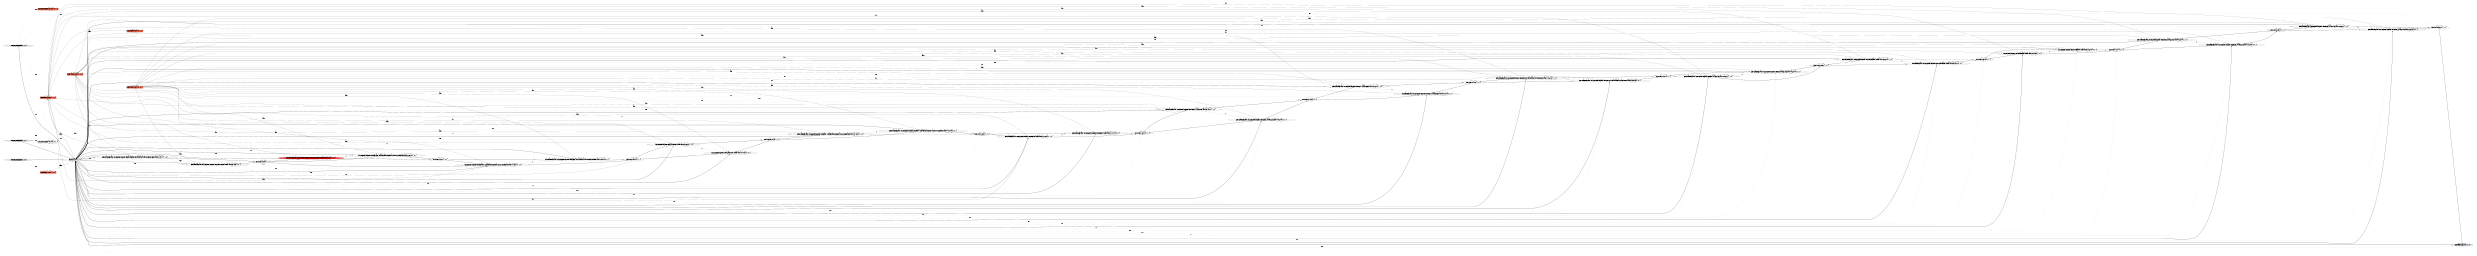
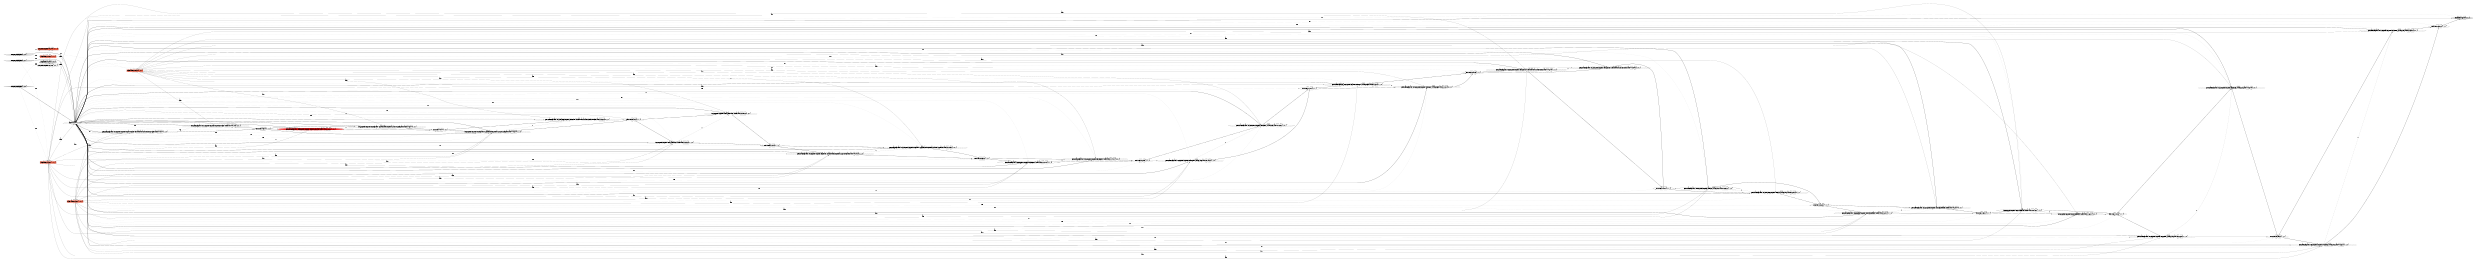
edge "setPropertyOnComponent['0', '1', '0']" -> "String name@@@2@@@['1', '1', '1']": now "setPropertyOnComponent['0', '1', '0']" -> "String name@@@2@@@['1', '0', '0']"
edge "name@@@3@@@['1', '1', '1']" -> "String name@@@2@@@['0', '1', '0']": reversed
node "String name@@@2@@@['1', '0', '0']": fillcolor tomato -> lightgray
